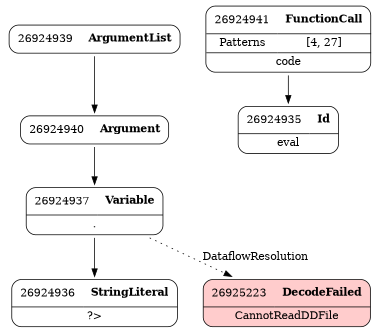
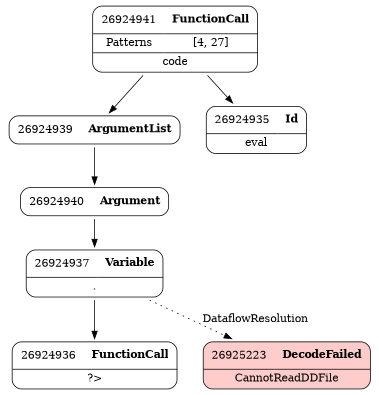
edge "26924941" -> "26924939": added
node "26924936": text "StringLiteral" -> "FunctionCall"
